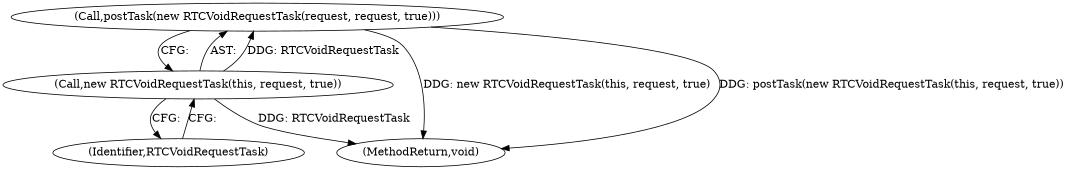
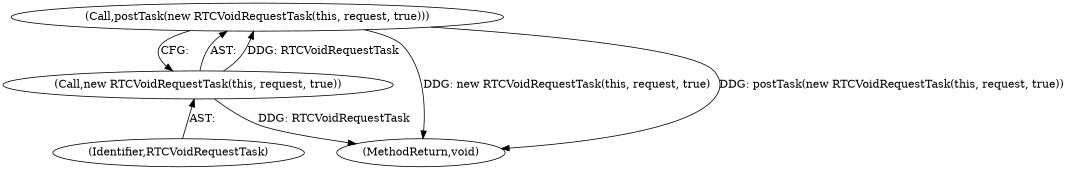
node "(Call,postTask(new RTCVoidRequestTask(request, request, true)))": label "(Call,postTask(new RTCVoidRequestTask(request, request, true)))" -> "(Call,postTask(new RTCVoidRequestTask(this, request, true)))"
edge "(Call,new RTCVoidRequestTask(this, request, true))" -> "(Identifier,RTCVoidRequestTask)": removed, label "CFG:"
edge "(Identifier,RTCVoidRequestTask)" -> "(Call,new RTCVoidRequestTask(this, request, true))": label "CFG: " -> "AST: "
